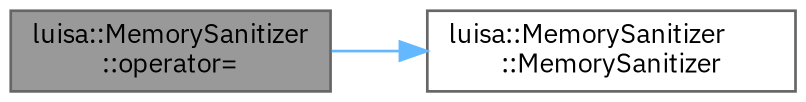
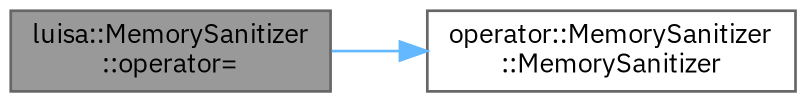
node "luisa::MemorySanitizer ::MemorySanitizer": label "luisa::MemorySanitizer ::MemorySanitizer" -> "operator::MemorySanitizer ::MemorySanitizer"
